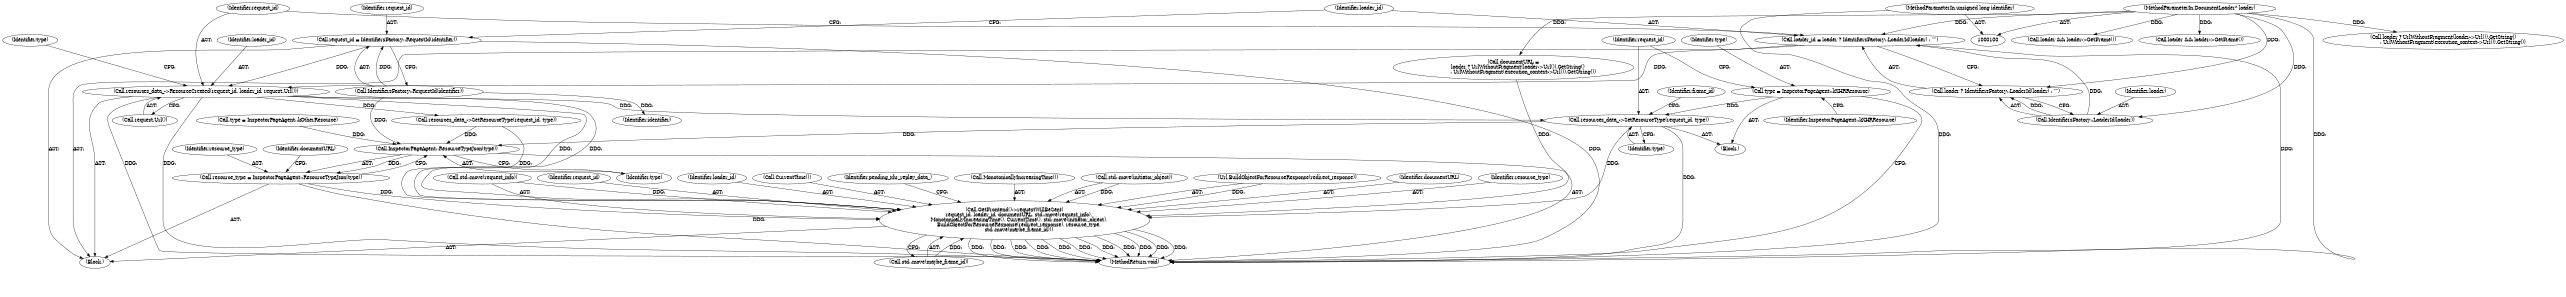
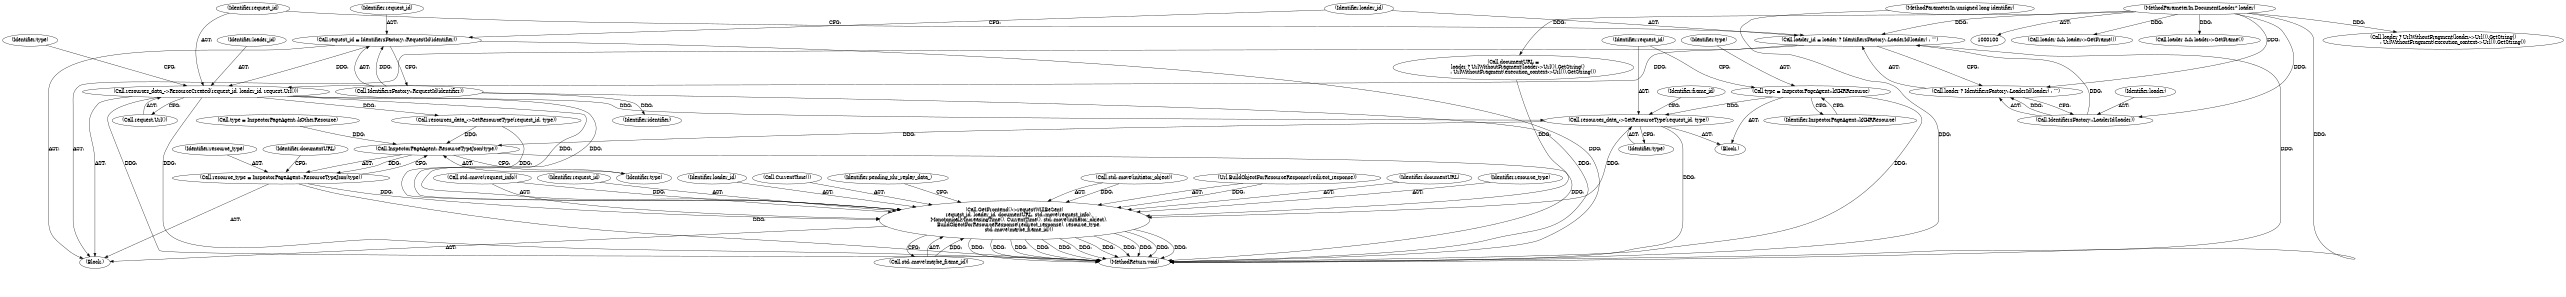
edge "(MethodParameterIn,unsigned long identifier)" -> "1000100": removed, label "AST:"
edge "(Call,type = InspectorPageAgent::kXHRResource)" -> "(Identifier,InspectorPageAgent::kXHRResource)": added, label "CFG:"
edge "(Call,IdentifiersFactory::RequestId(identifier))" -> "(Call,InspectorPageAgent::ResourceTypeJson(type))": now "(Call,IdentifiersFactory::RequestId(identifier))" -> "(MethodReturn,void)"
edge "(Call,type = InspectorPageAgent::kXHRResource)" -> "(MethodReturn,void)": label "CFG: " -> "DDG: "
node "(Call,MonotonicallyIncreasingTime())": removed
edge "(Call,InspectorPageAgent::ResourceTypeJson(type))" -> "(MethodReturn,void)": label "AST: " -> "DDG: "
